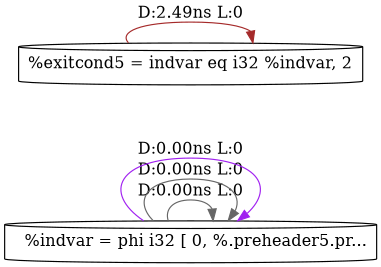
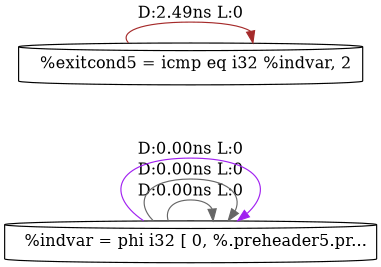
node "%exitcond5 = indvar eq i32 %indvar, 2": label "%exitcond5 = indvar eq i32 %indvar, 2" -> "%exitcond5 = icmp eq i32 %indvar, 2"
